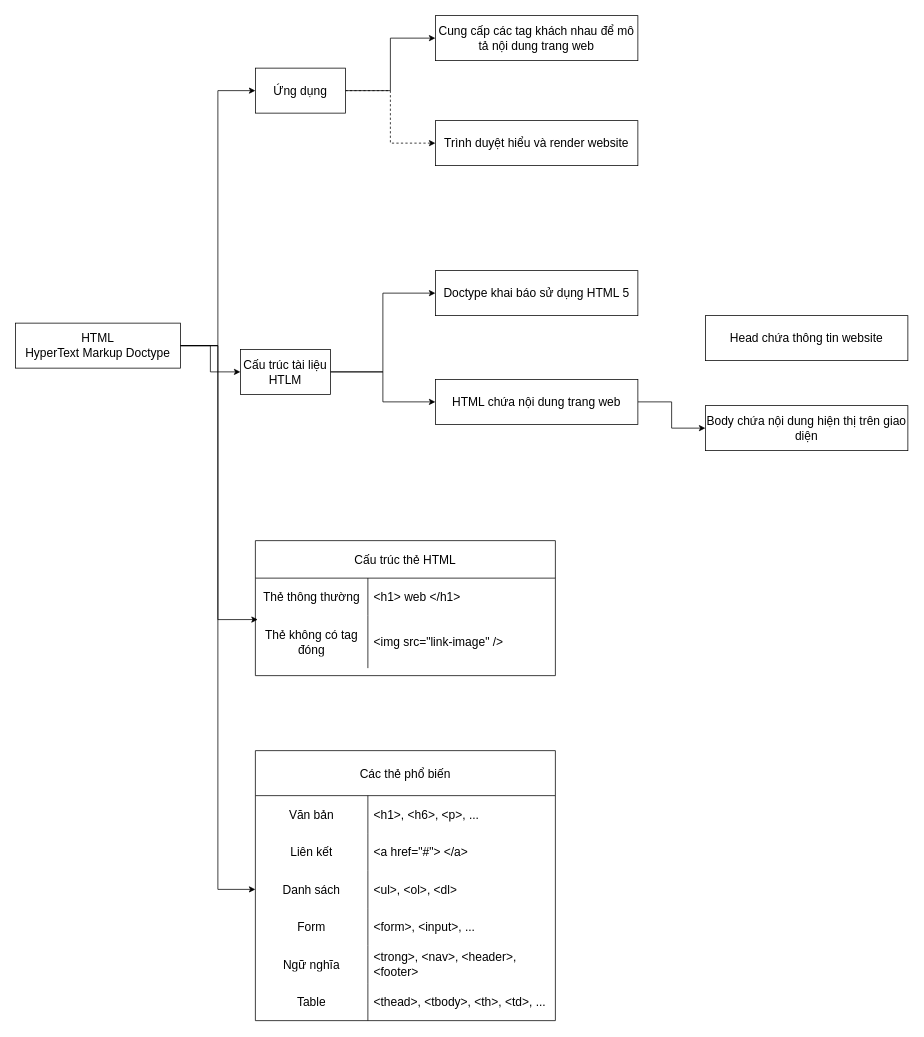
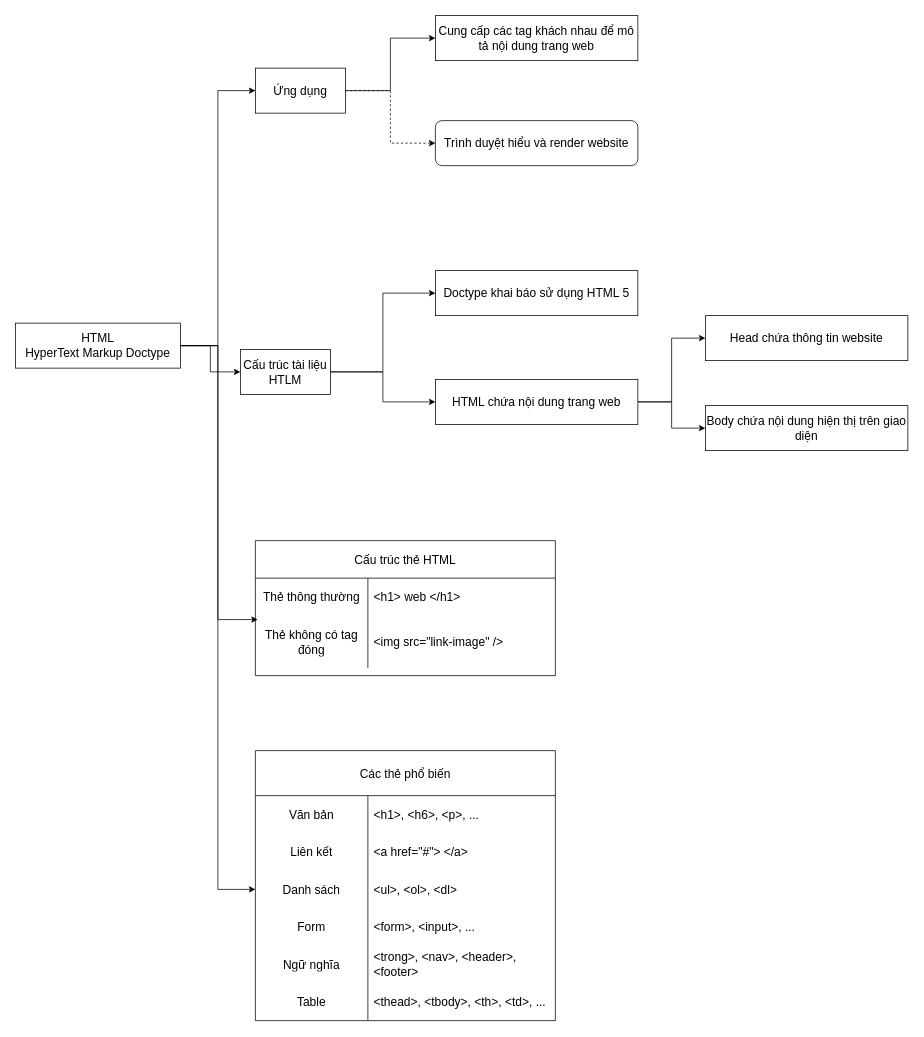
node "Trình duyệt hiểu và render website": shape rectangle -> rounded rectangle
edge "HTML chứa nội dung trang web" -> "Head chứa thông tin website": added
